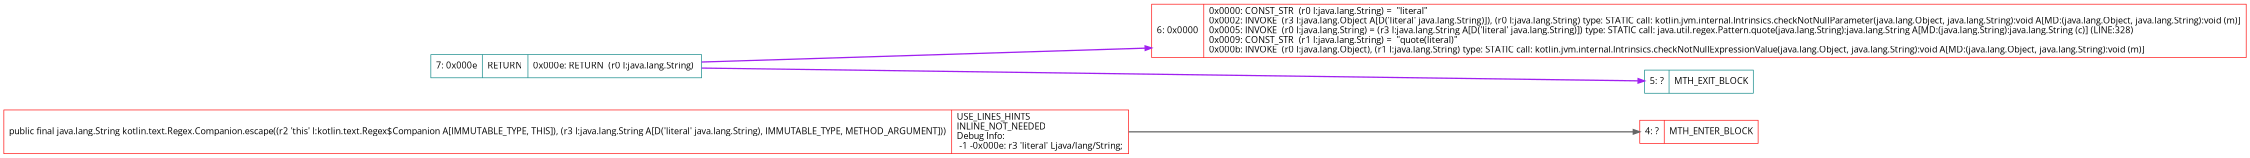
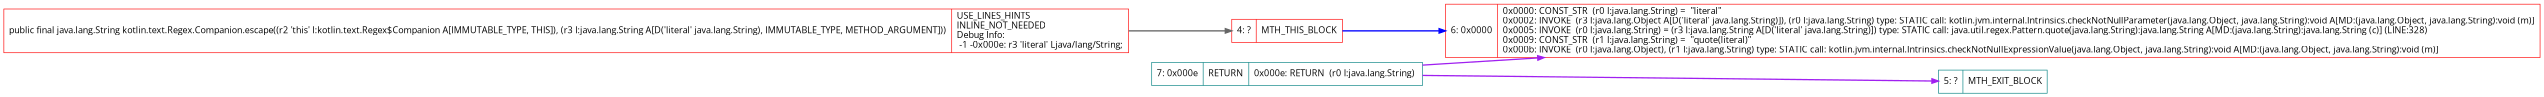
edge "4: ?" -> "6: 0x0000": added
node "4: ?": text "MTH_ENTER_BLOCK" -> "MTH_THIS_BLOCK"
